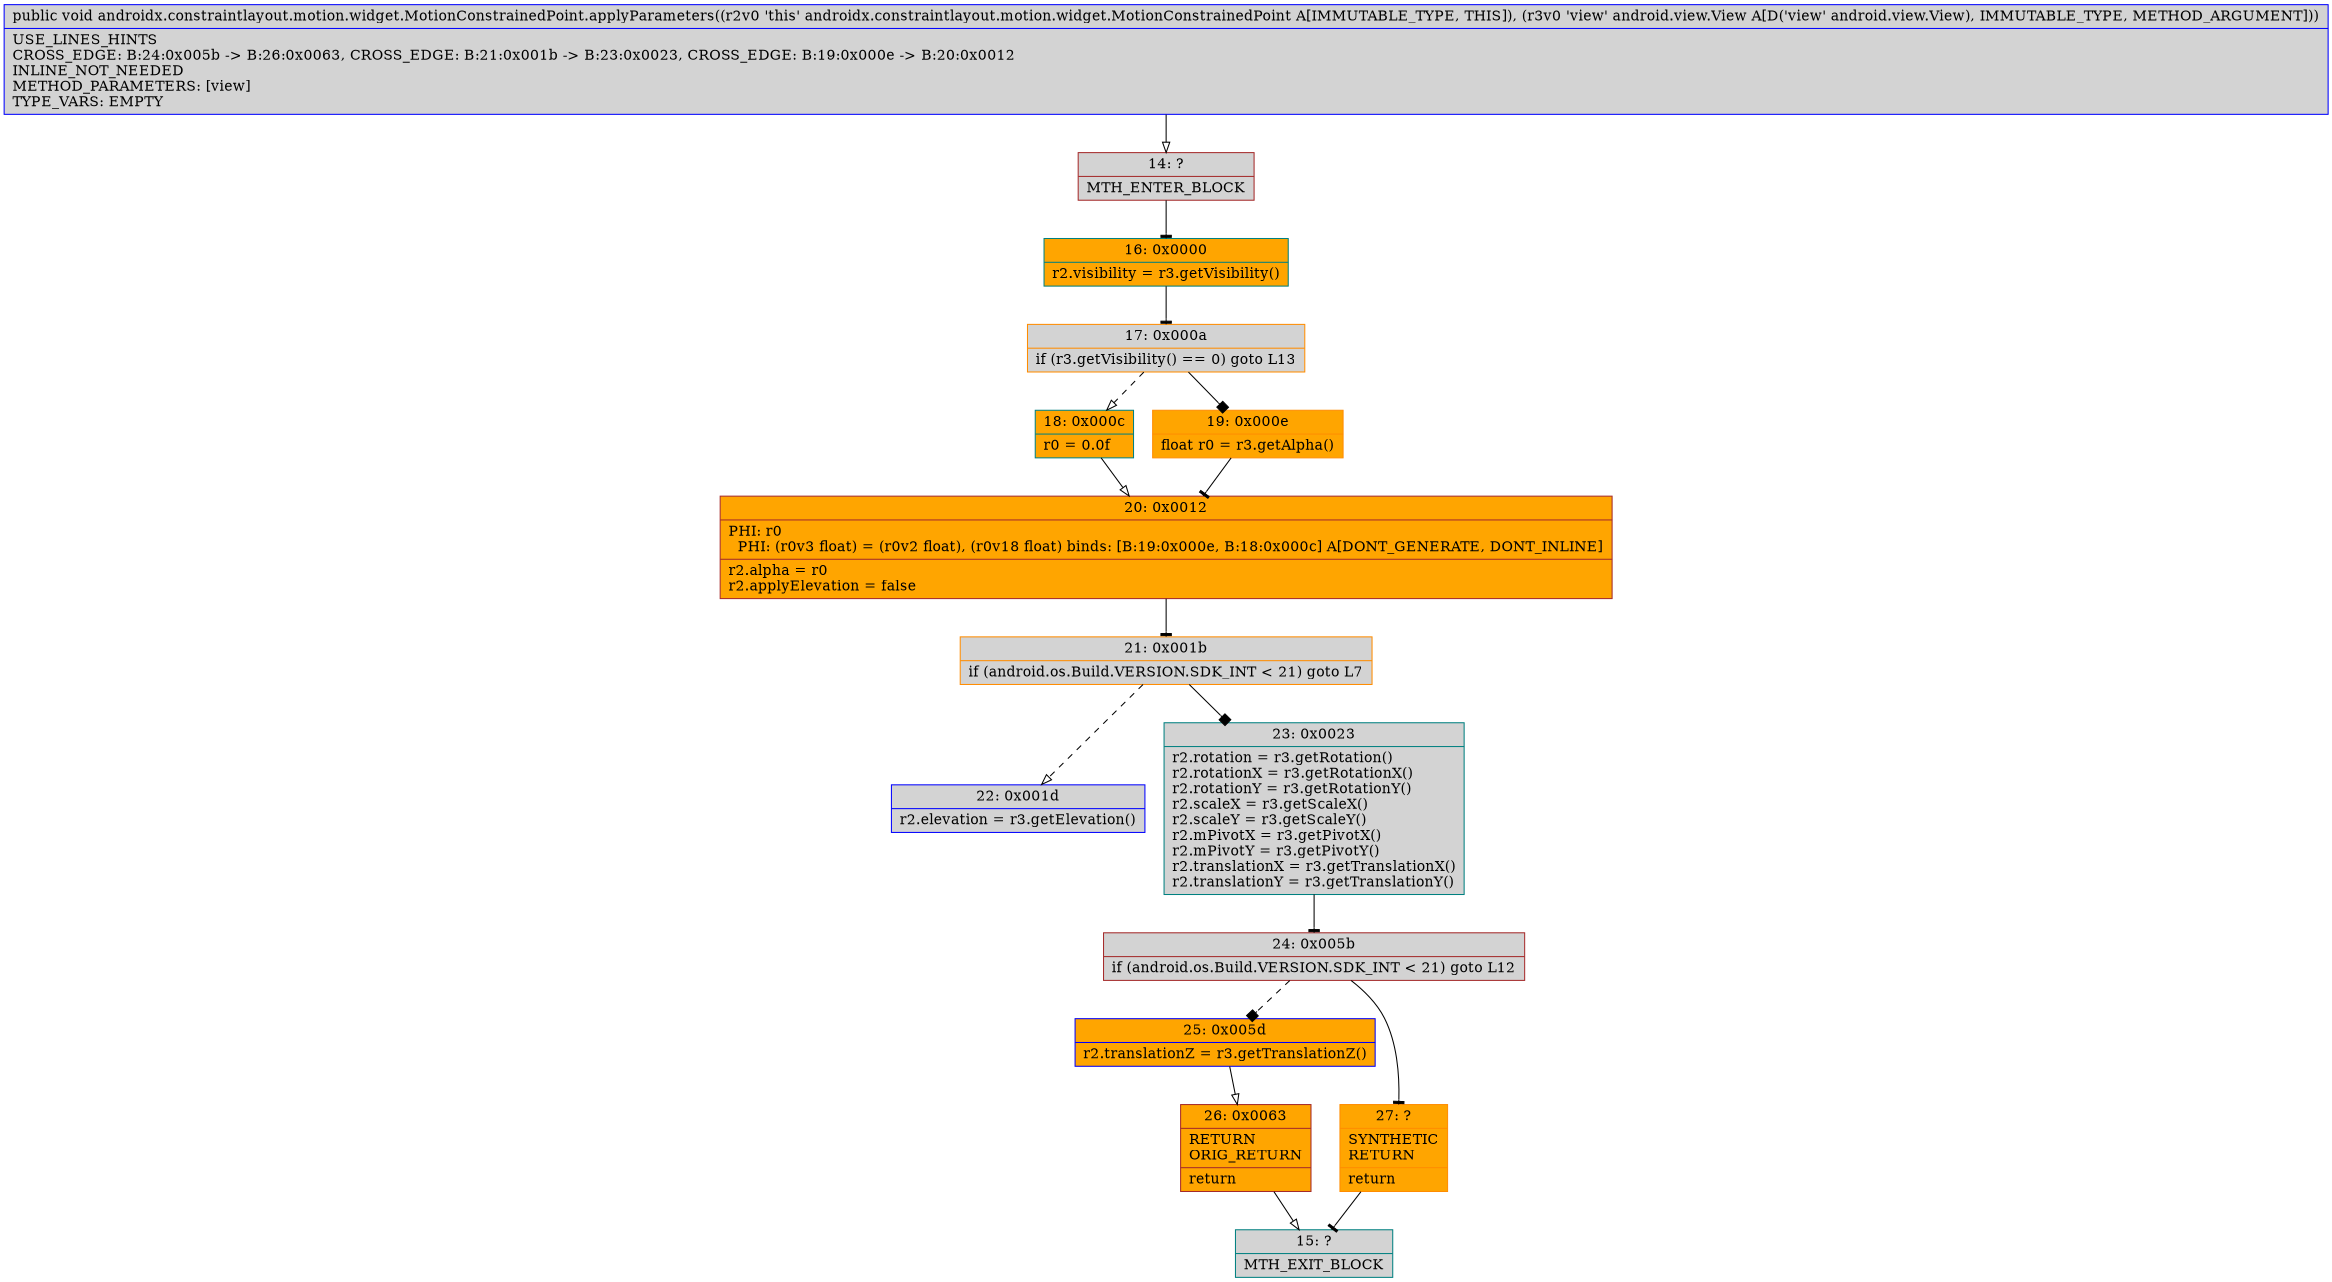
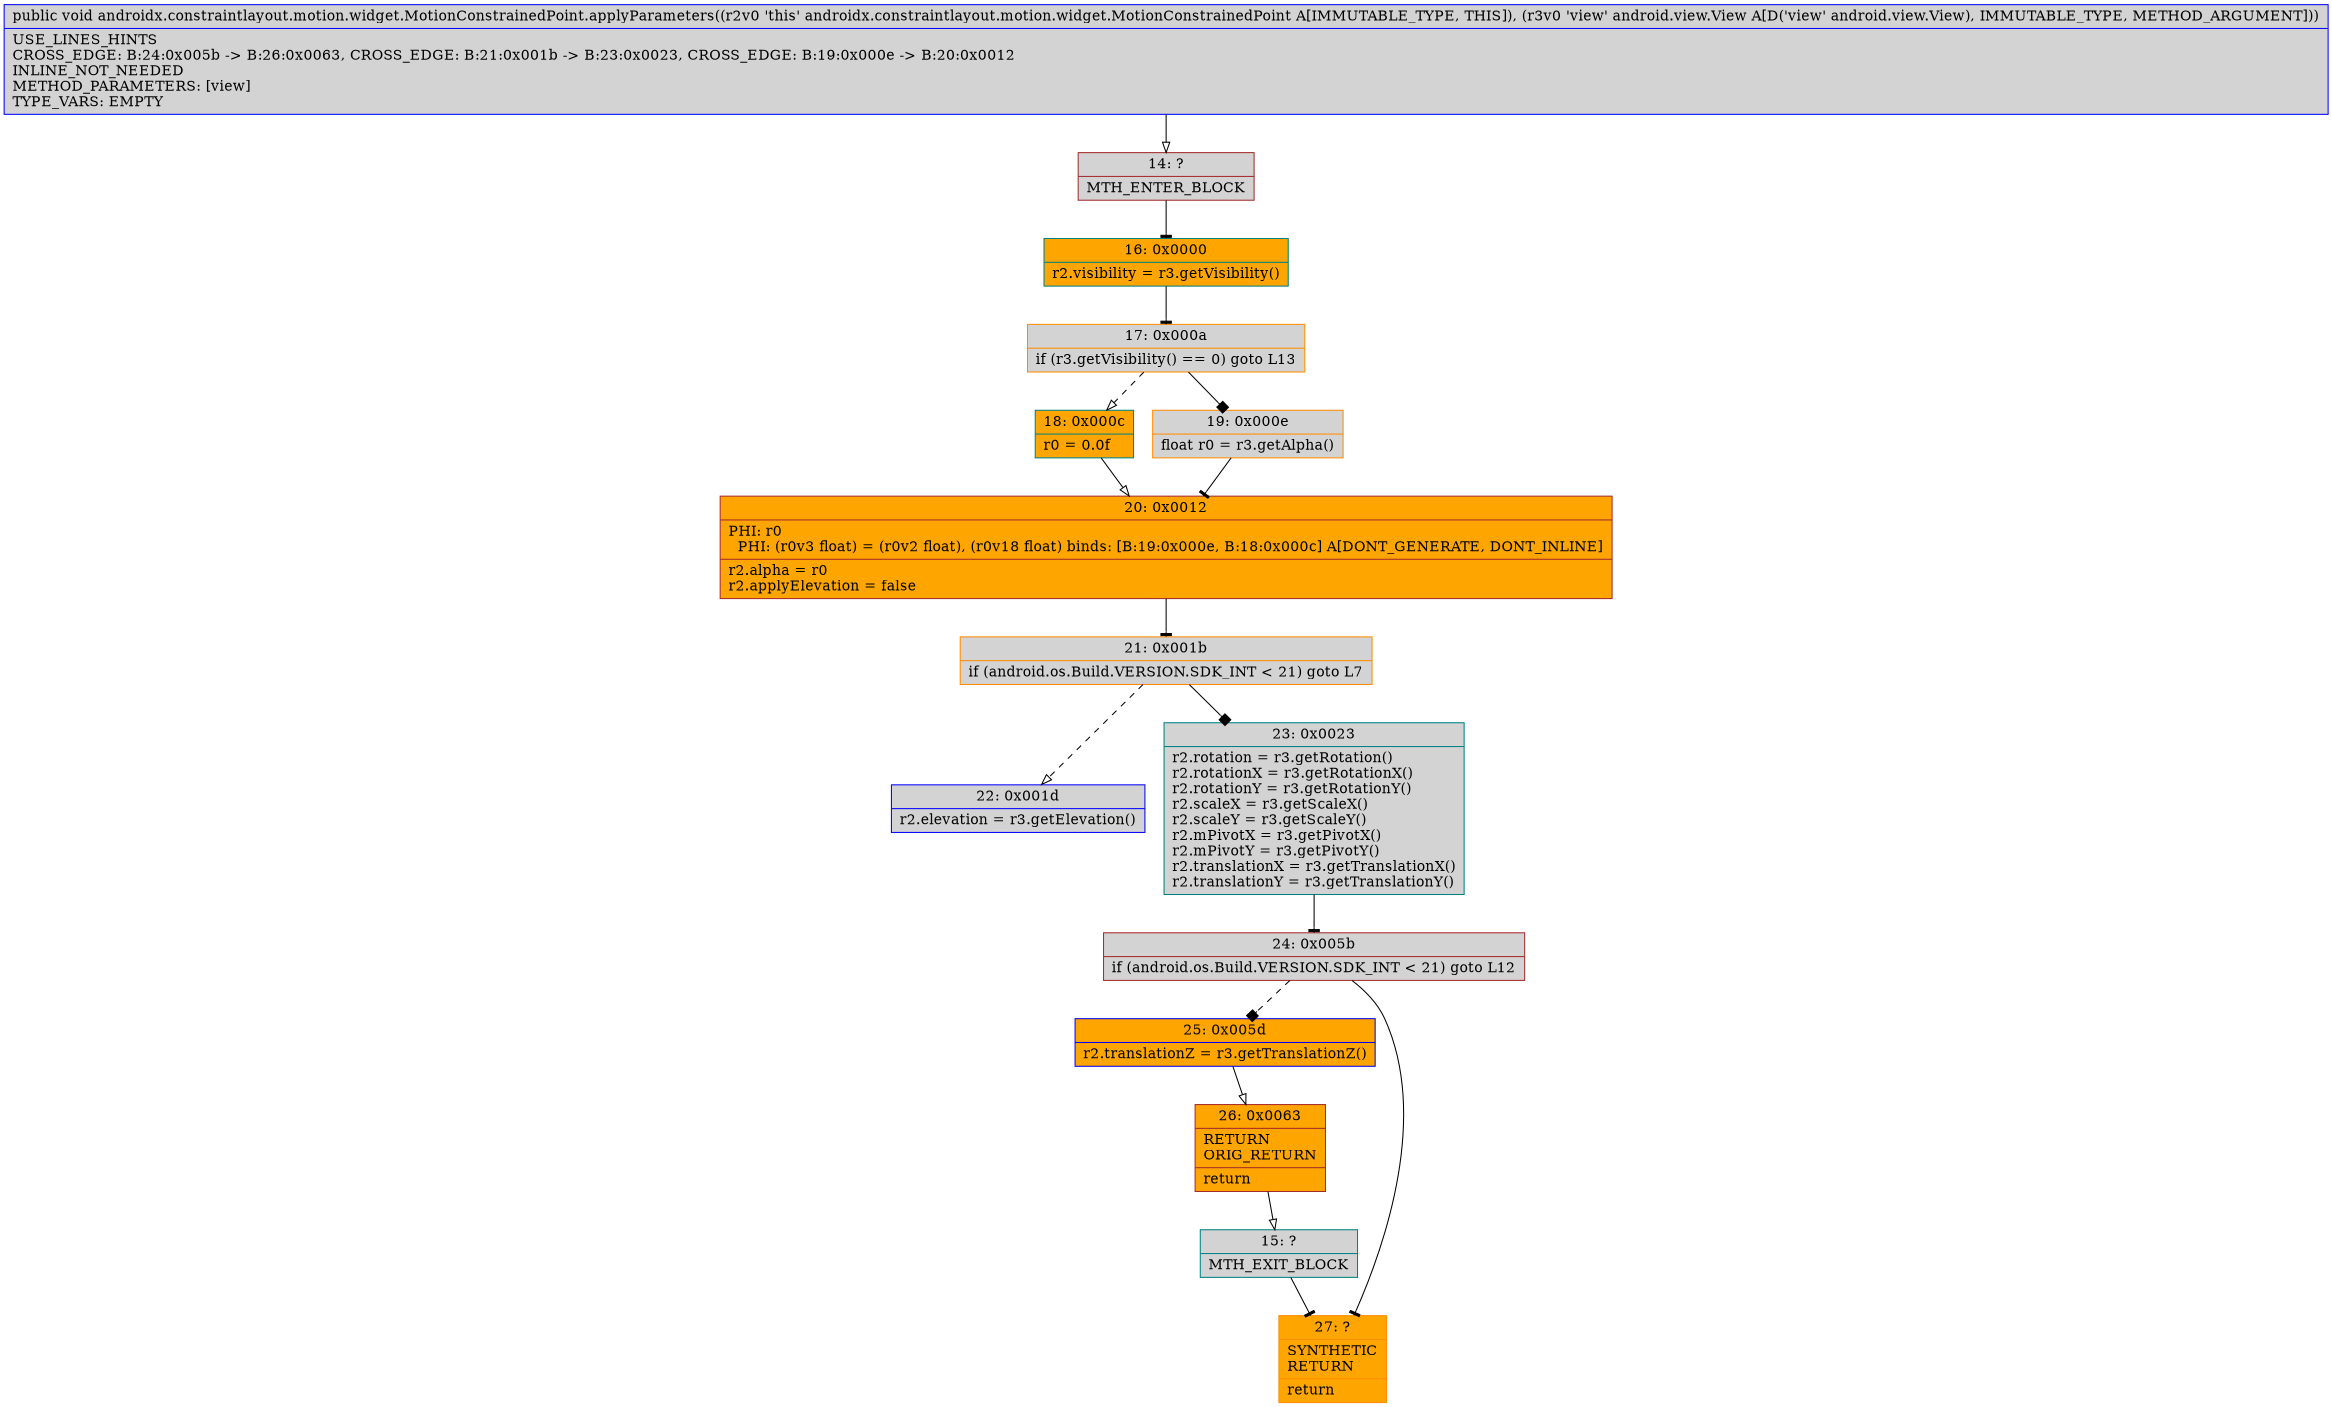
node "19: 0x000e": fillcolor orange -> lightgrey
edge "27: ?" -> "15: ?": reversed
